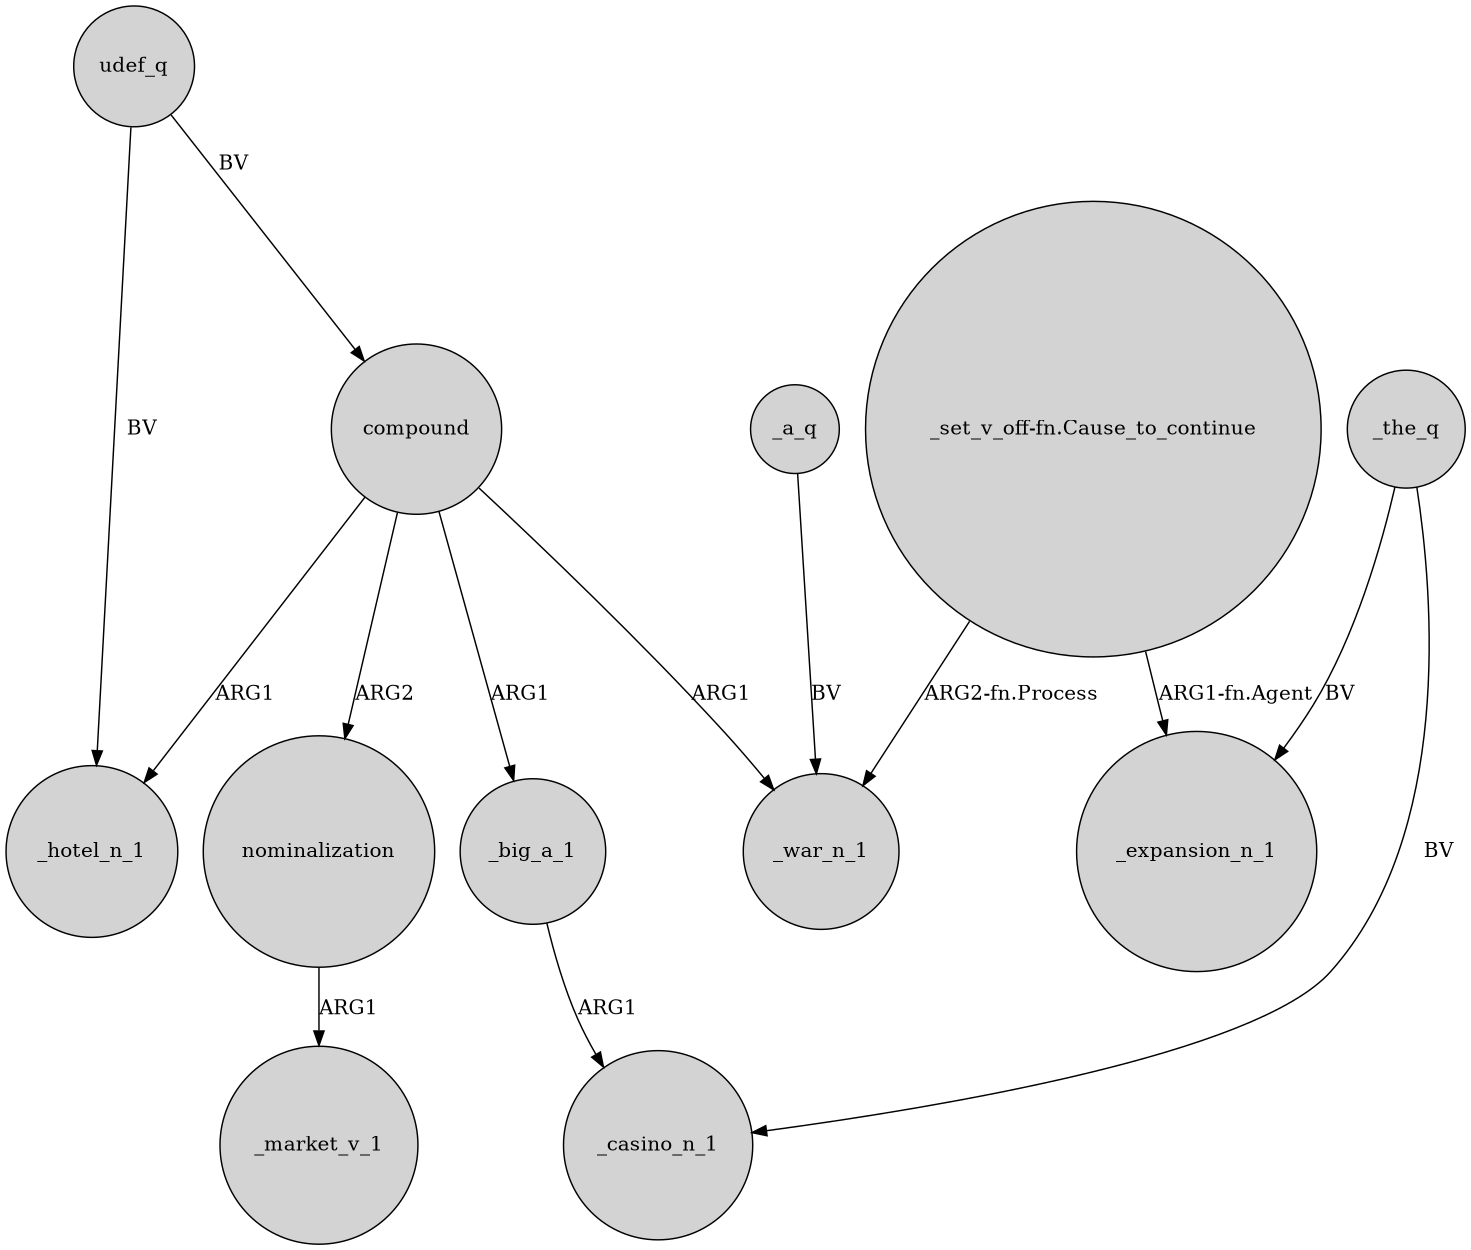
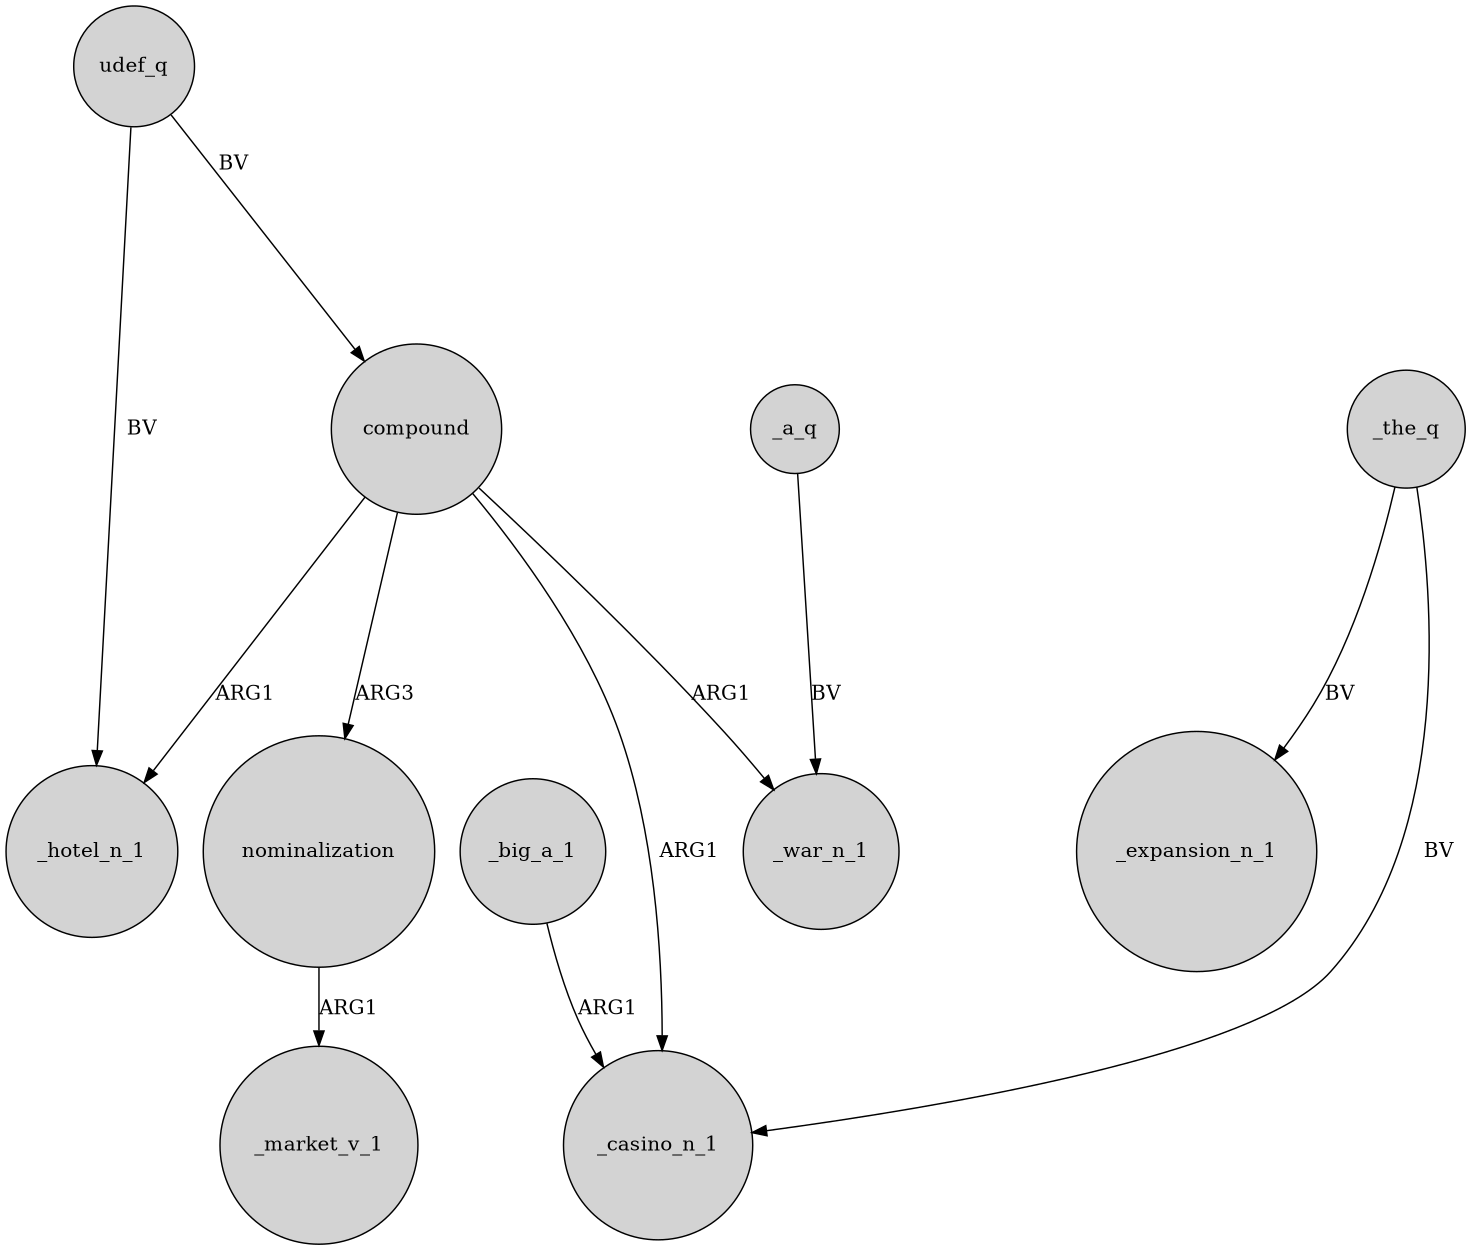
node "_set_v_off-fn.Cause_to_continue": removed
edge "compound" -> "_big_a_1": now "compound" -> "_casino_n_1"
edge "compound" -> "nominalization": label "ARG2" -> "ARG3"
